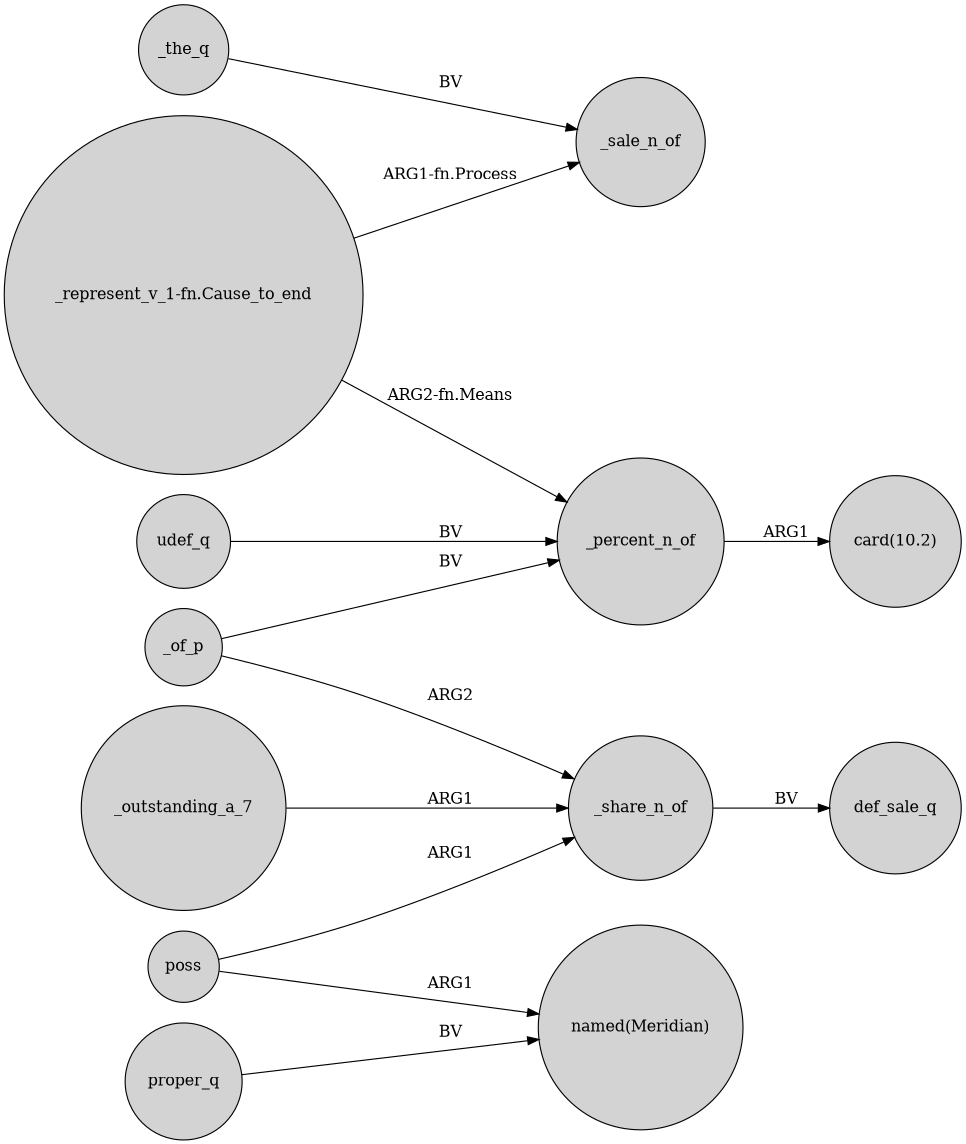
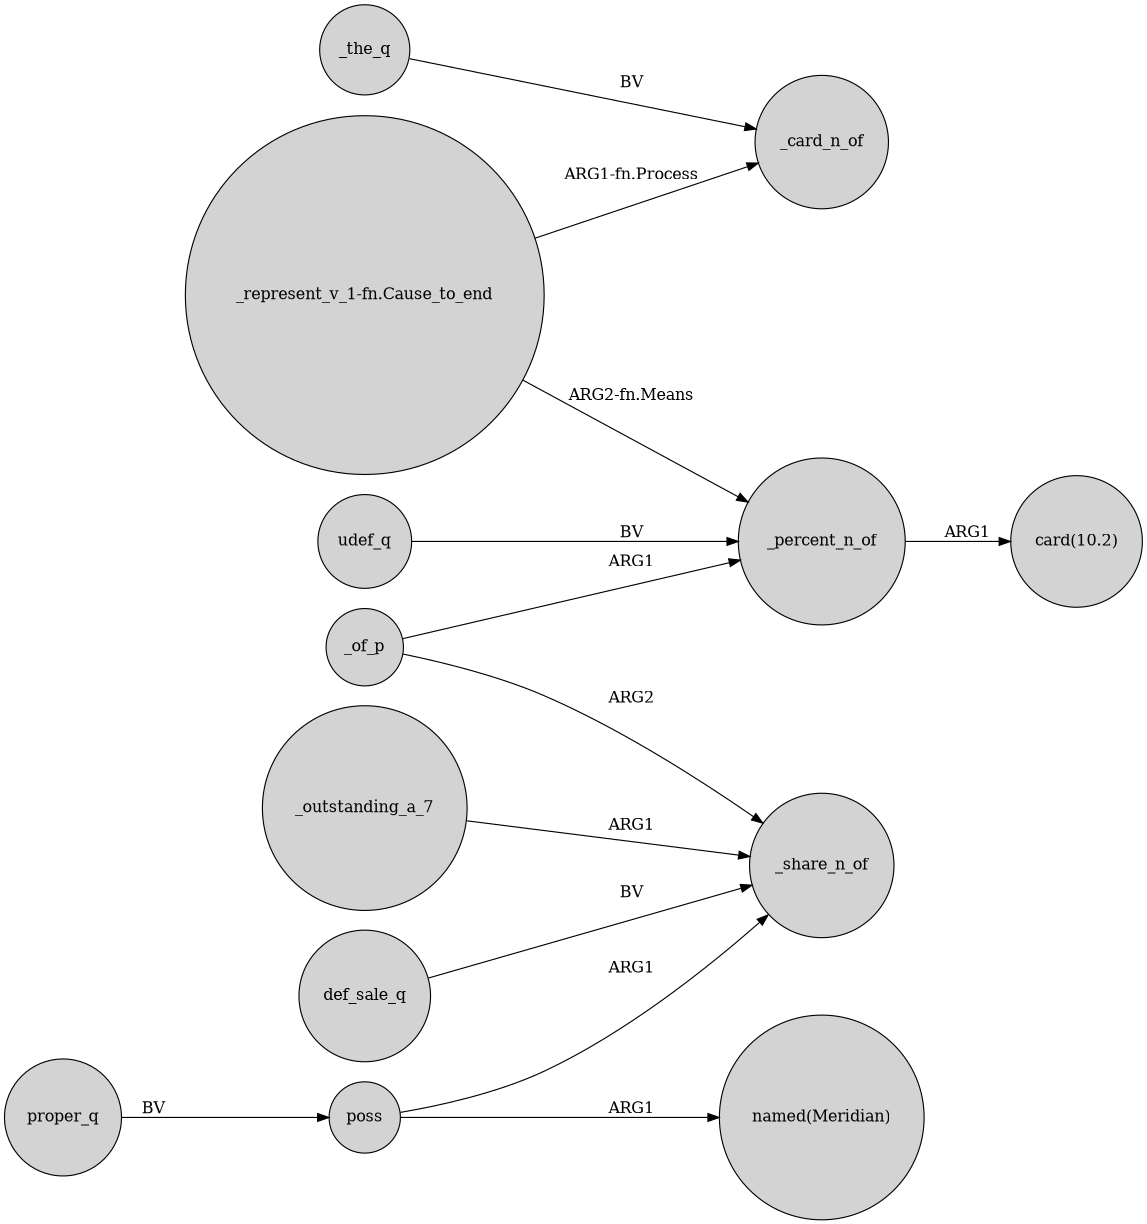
node "_sale_n_of": label "_sale_n_of" -> "_card_n_of"
edge "_of_p" -> "_percent_n_of": label "BV" -> "ARG1"
edge "_share_n_of" -> "def_sale_q": reversed
edge "proper_q" -> "named(Meridian)": now "proper_q" -> "poss"
